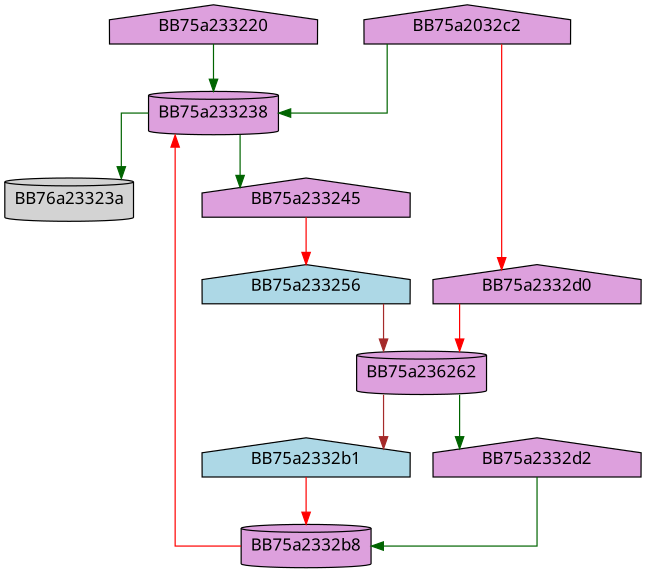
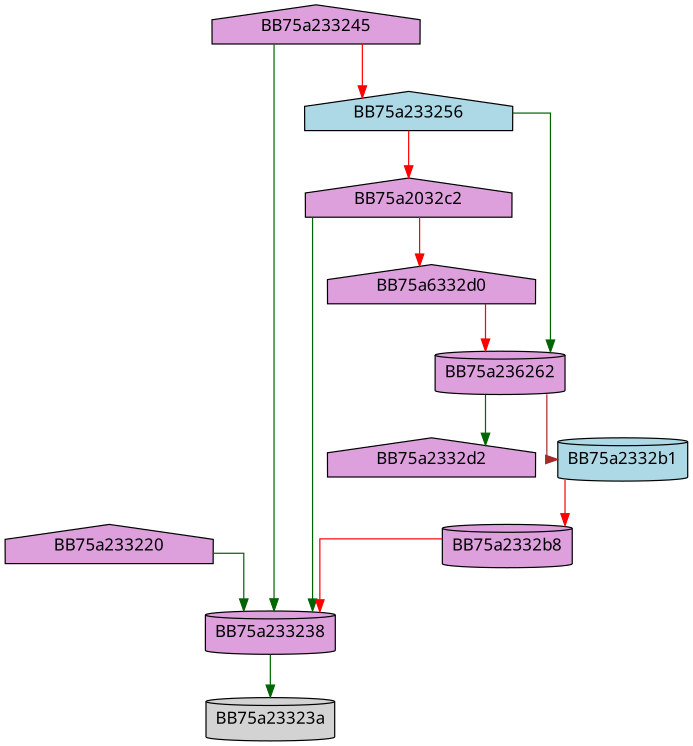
edge "BB75a233256" -> "BB75a2032c2": added
edge "BB75a233238" -> "BB75a233245": reversed
node "BB76a23323a": label "BB76a23323a" -> "BB75a23323a"
node "BB75a2332d0": label "BB75a2332d0" -> "BB75a6332d0"
edge "BB75a233256" -> "BB75a236262": color brown -> darkgreen
node "BB75a2332b1": shape house -> cylinder
edge "BB75a2332d2" -> "BB75a2332b8": removed
